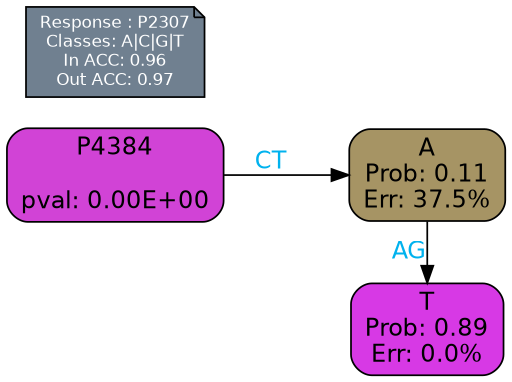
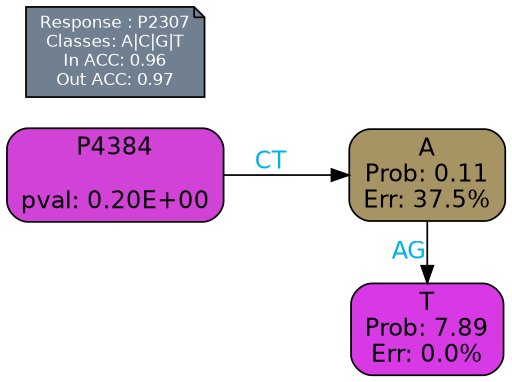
node "P4384 pval: 0.00E+00": label "P4384 pval: 0.00E+00" -> "P4384 pval: 0.20E+00"
node "T Prob: 0.89 Err: 0.0%": label "T Prob: 0.89 Err: 0.0%" -> "T Prob: 7.89 Err: 0.0%"
